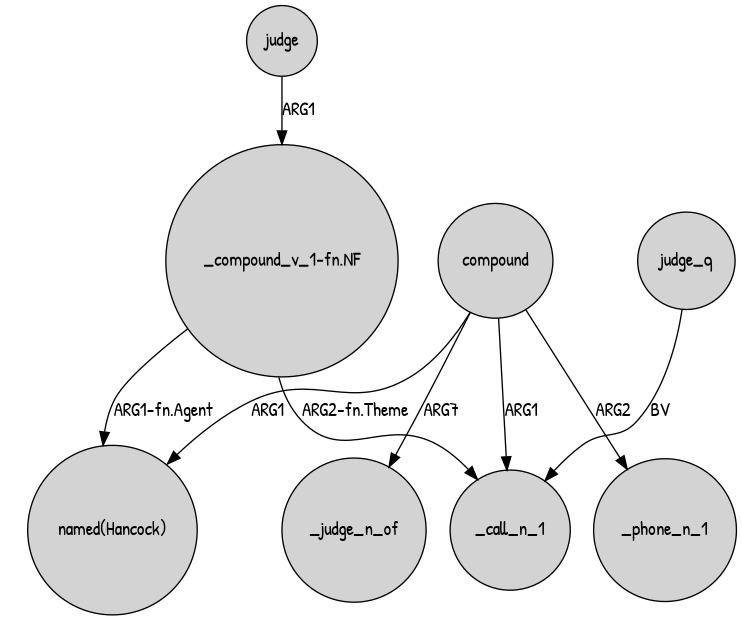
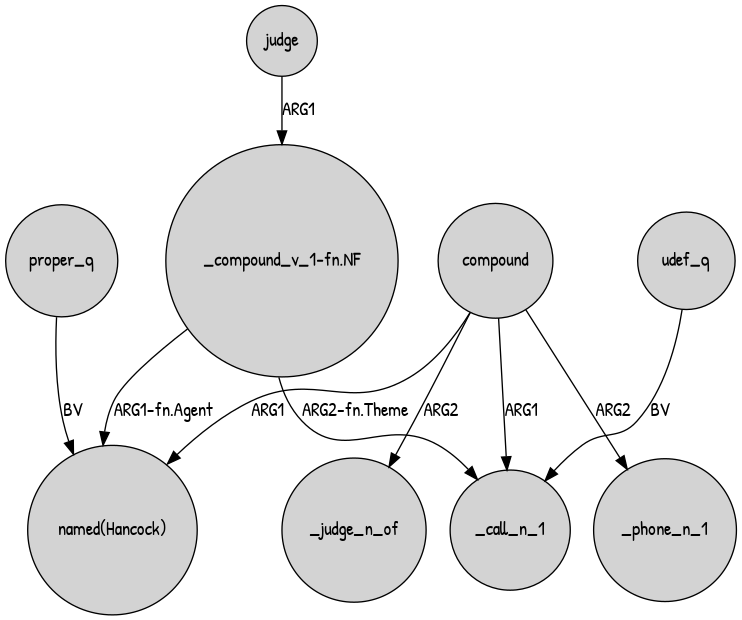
node "proper_q": added
node "judge_q": label "judge_q" -> "udef_q"
edge "compound" -> "_judge_n_of": label "ARG7" -> "ARG2"
